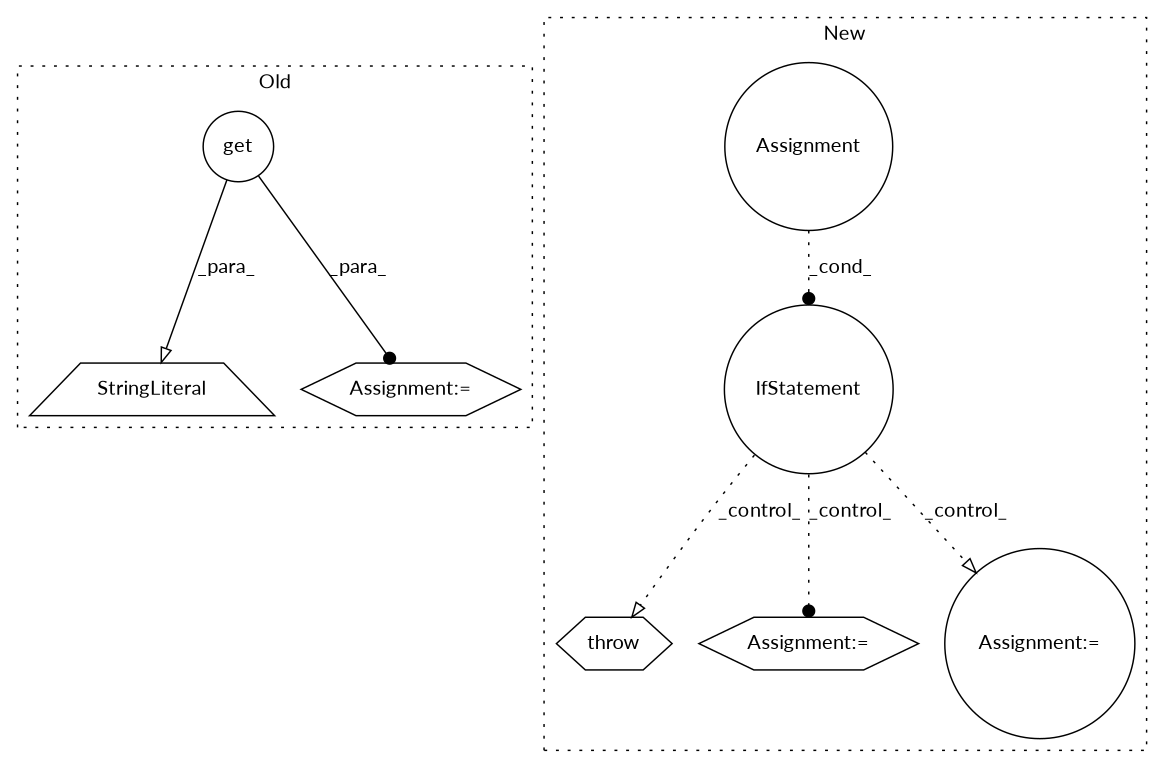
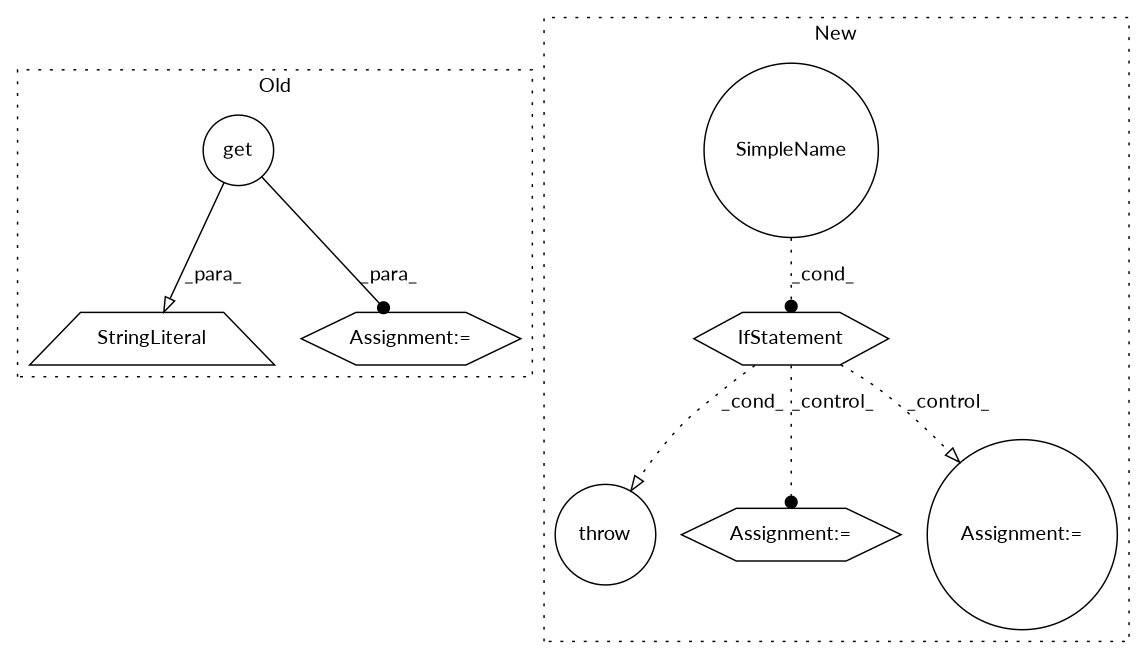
node "Assignment": label "Assignment" -> "SimpleName"
node "IfStatement": shape circle -> hexagon
edge "IfStatement" -> "throw": label "_control_" -> "_cond_"
node "throw": shape hexagon -> circle
